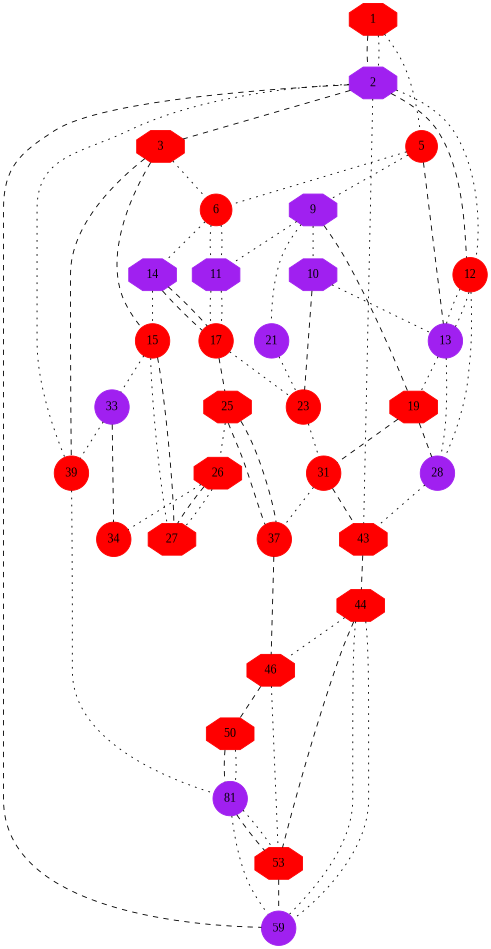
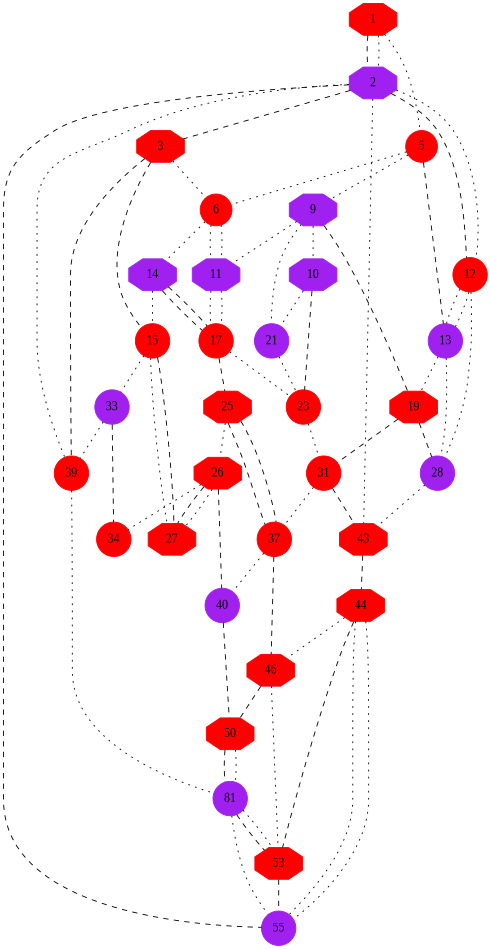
edge "10" -- "13": now "10" -- "21"
node "40": added
node "59": label "59" -> "55"
